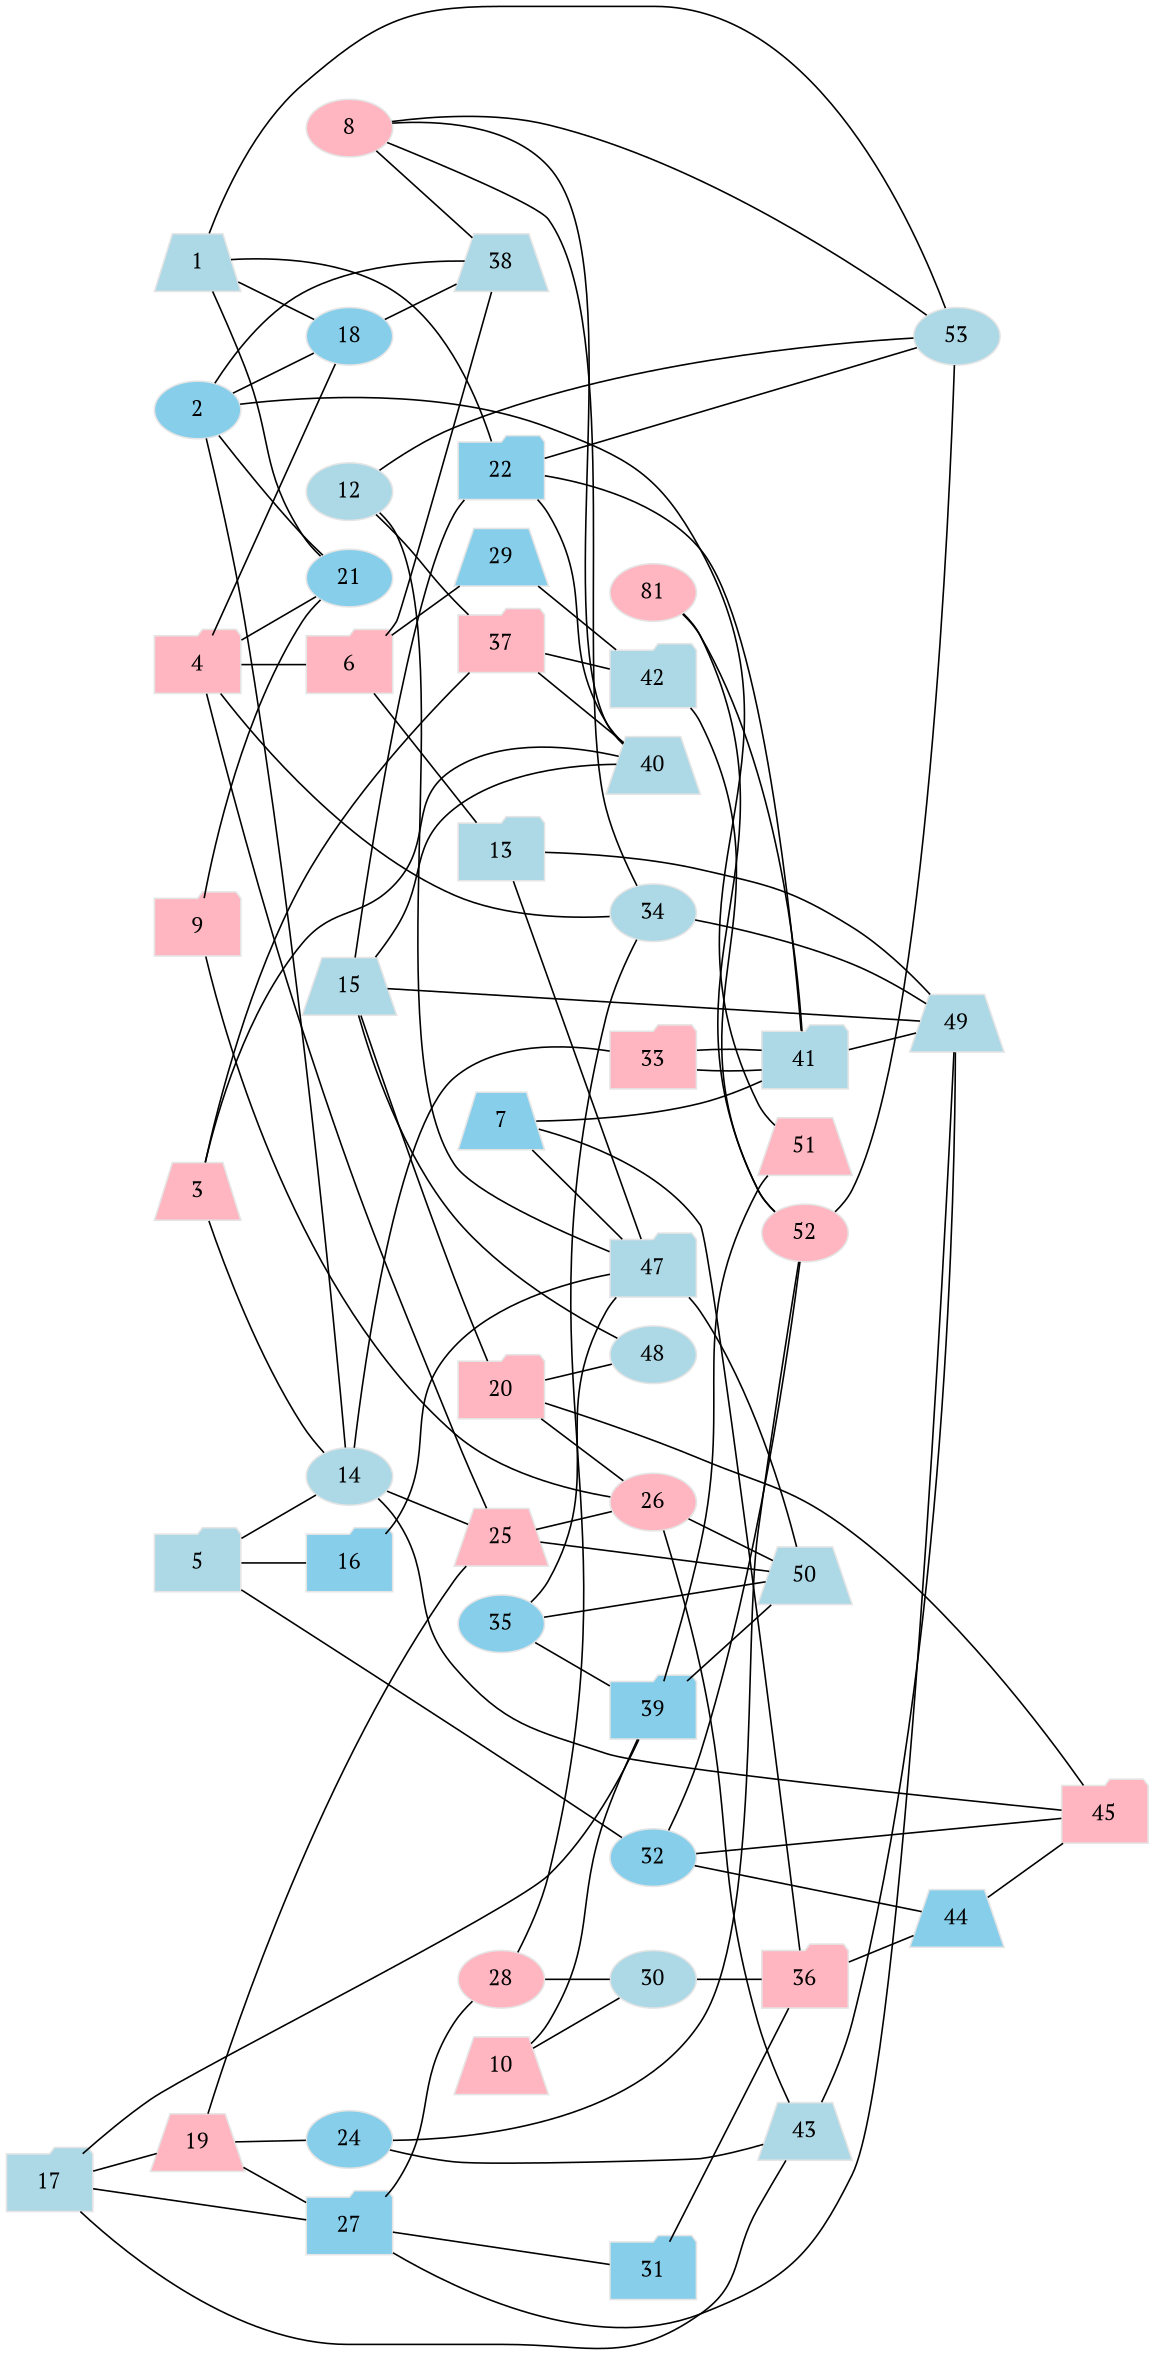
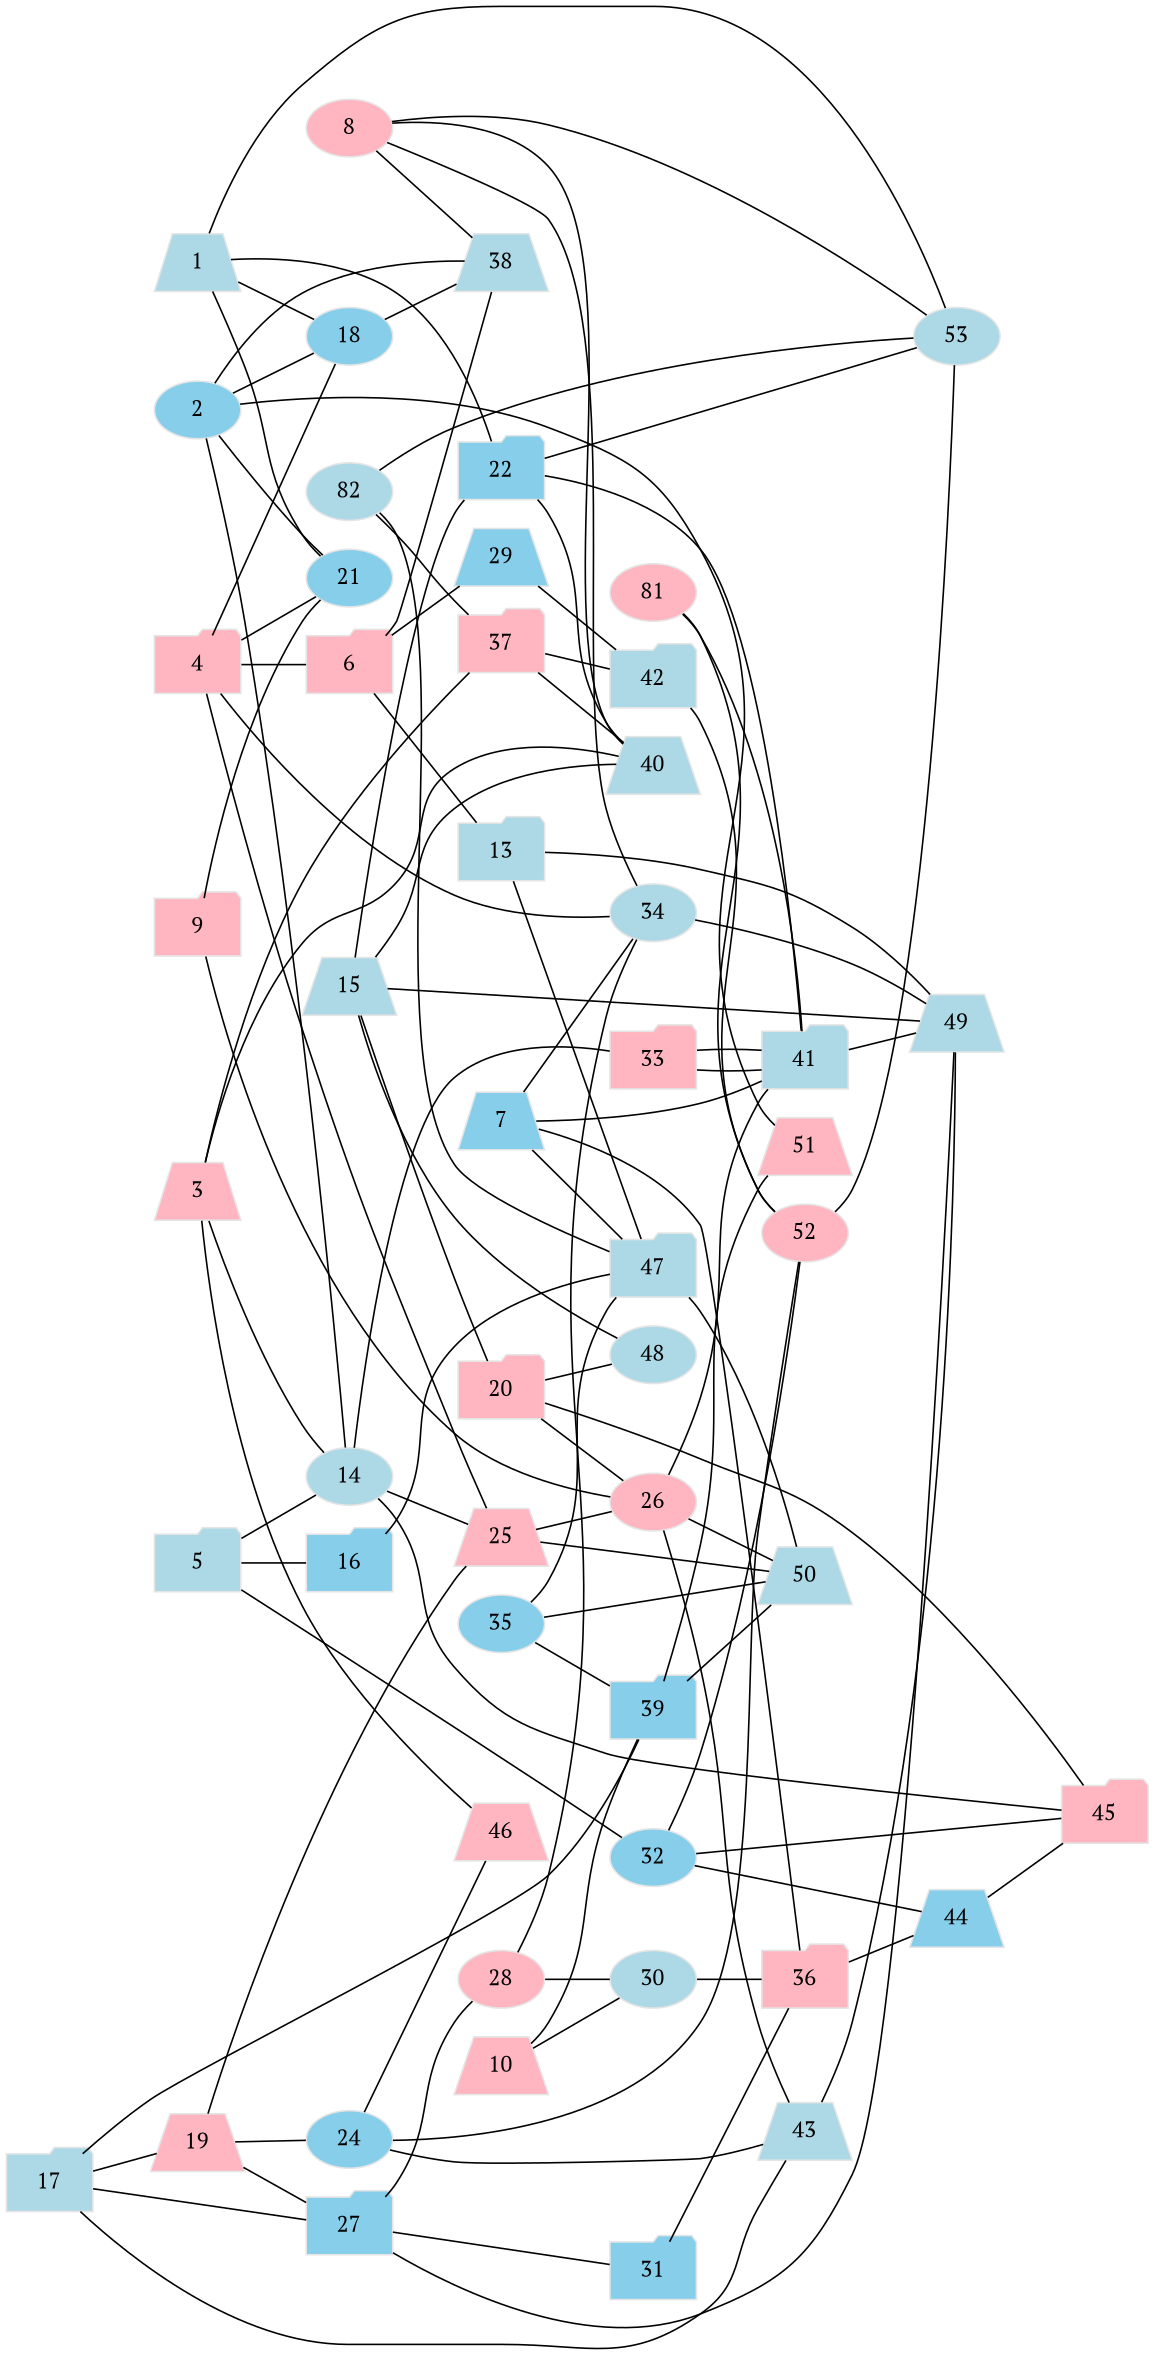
node "12": label "12" -> "82"
edge "34" -- "7": added
edge "41" -- "26": added
node "46": added
